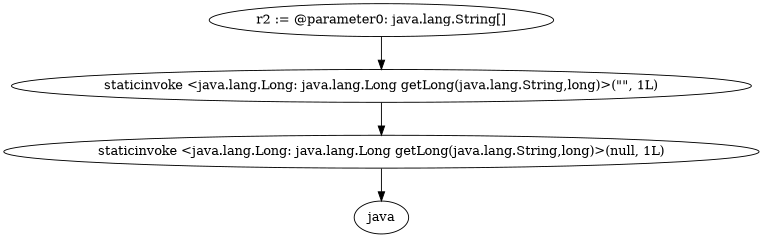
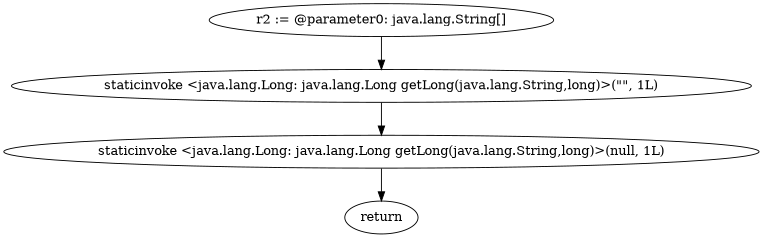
node "java": label "java" -> "return"
